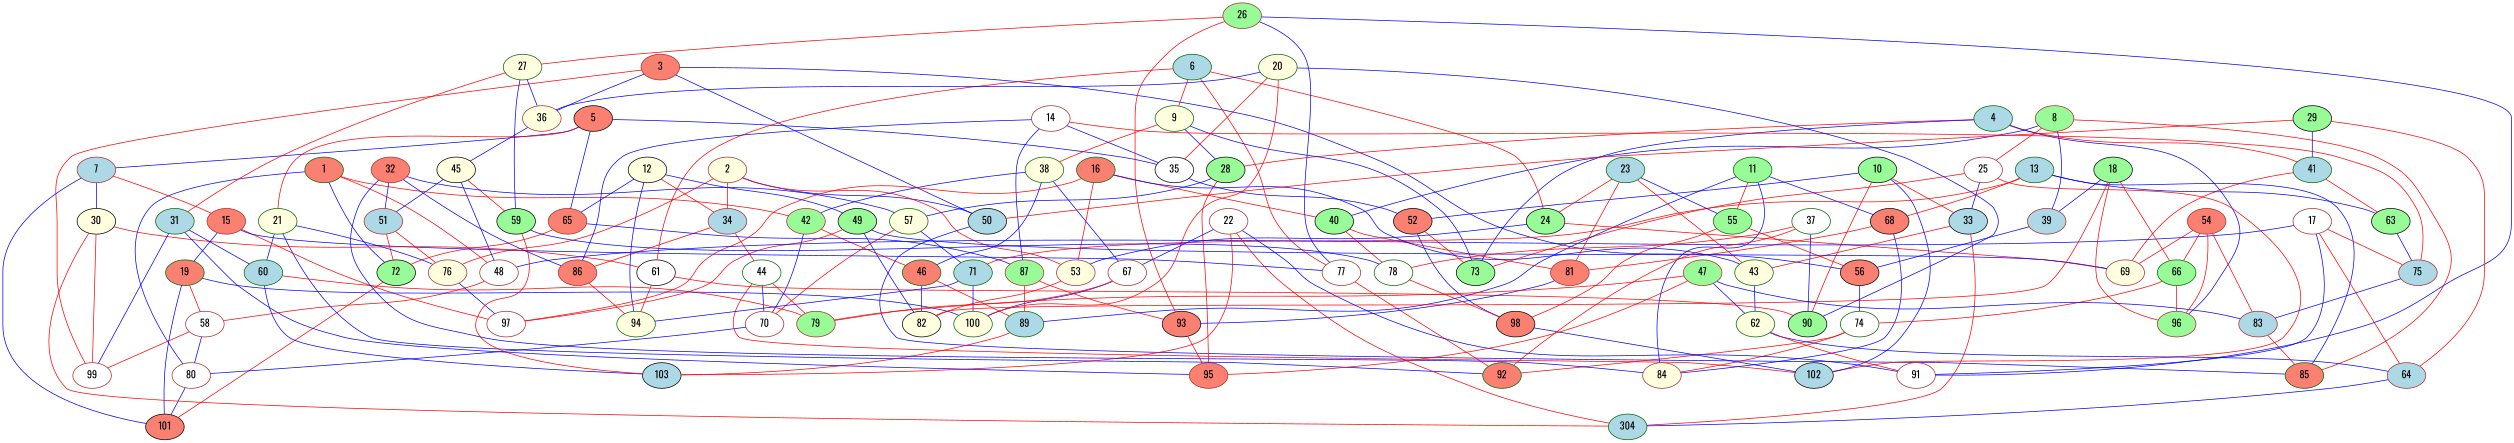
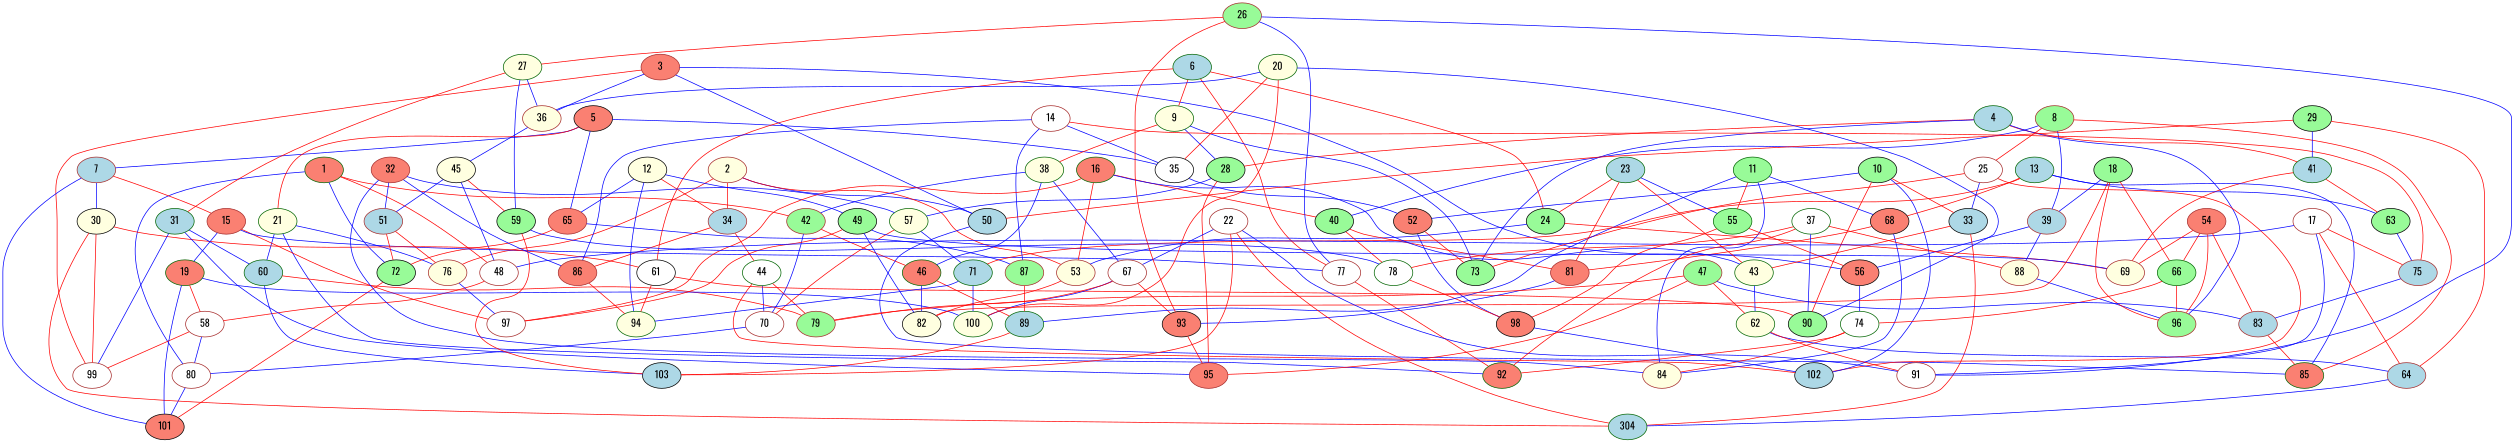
node "88": added
edge "47" -- "62": color blue -> red
edge "87" -- "93": now "67" -- "93"
